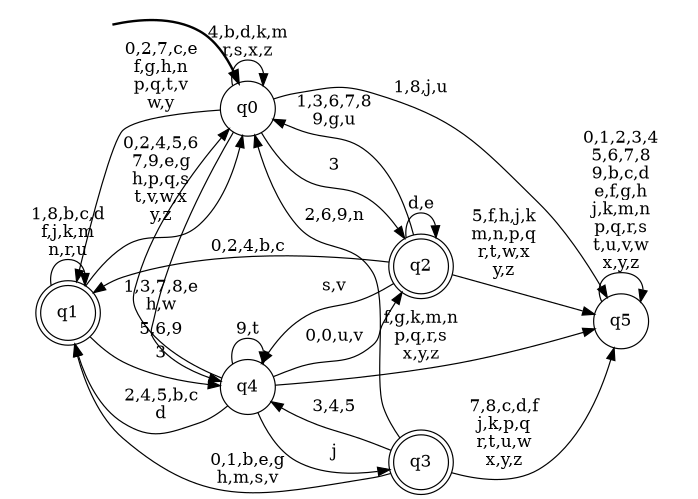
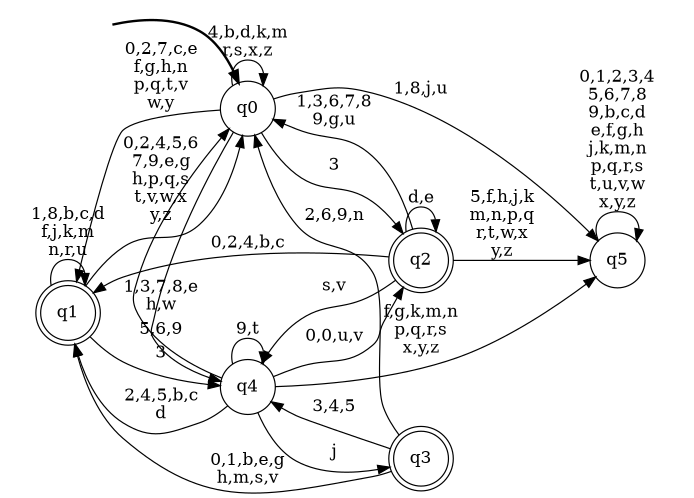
edge "q3" -> "q5": removed, label "7,8,c,d,f j,k,p,q r,t,u,w x,y,z"
